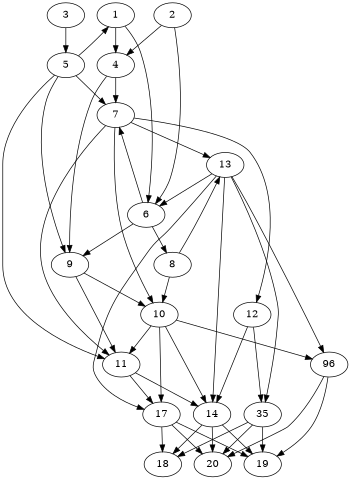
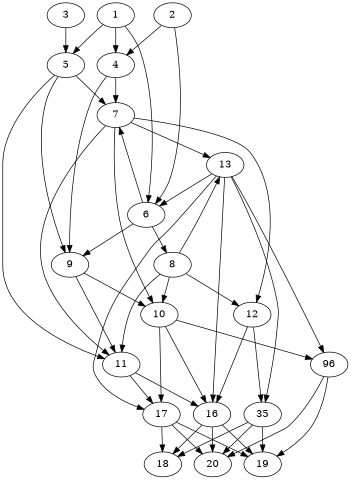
edge "5" -> "1": reversed
edge "8" -> "12": added
edge "10" -> "11": now "8" -> "11"
node "14": label "14" -> "16"
